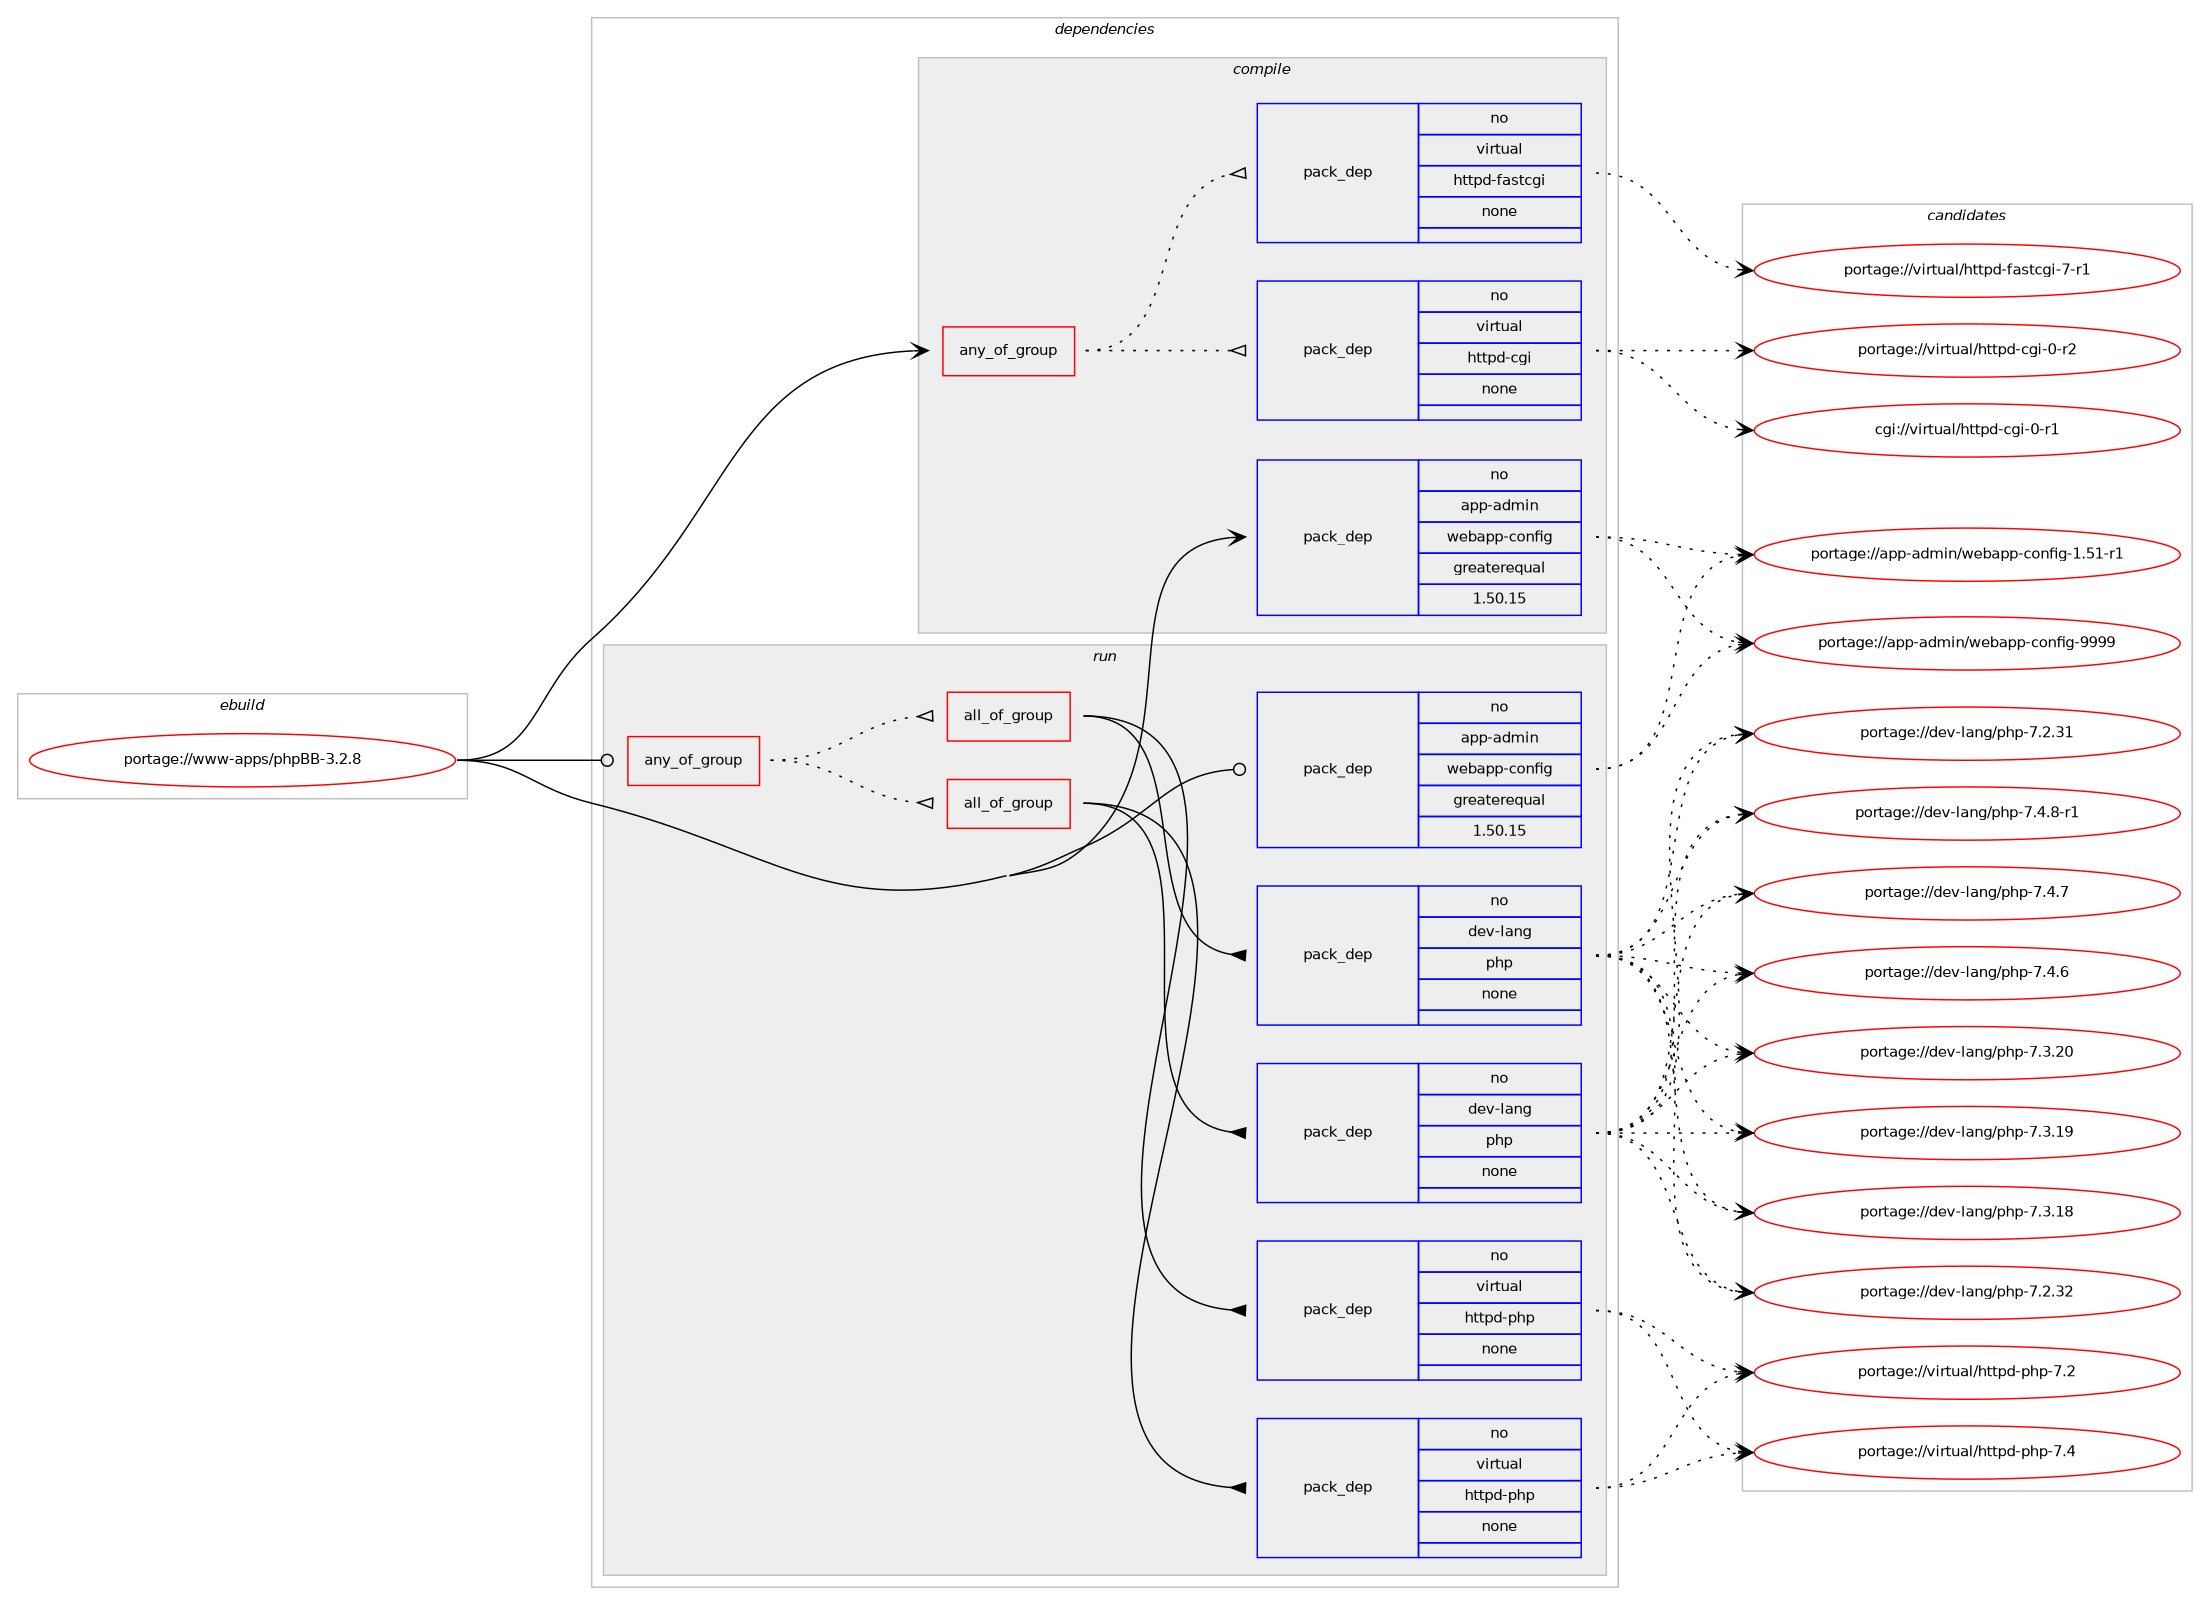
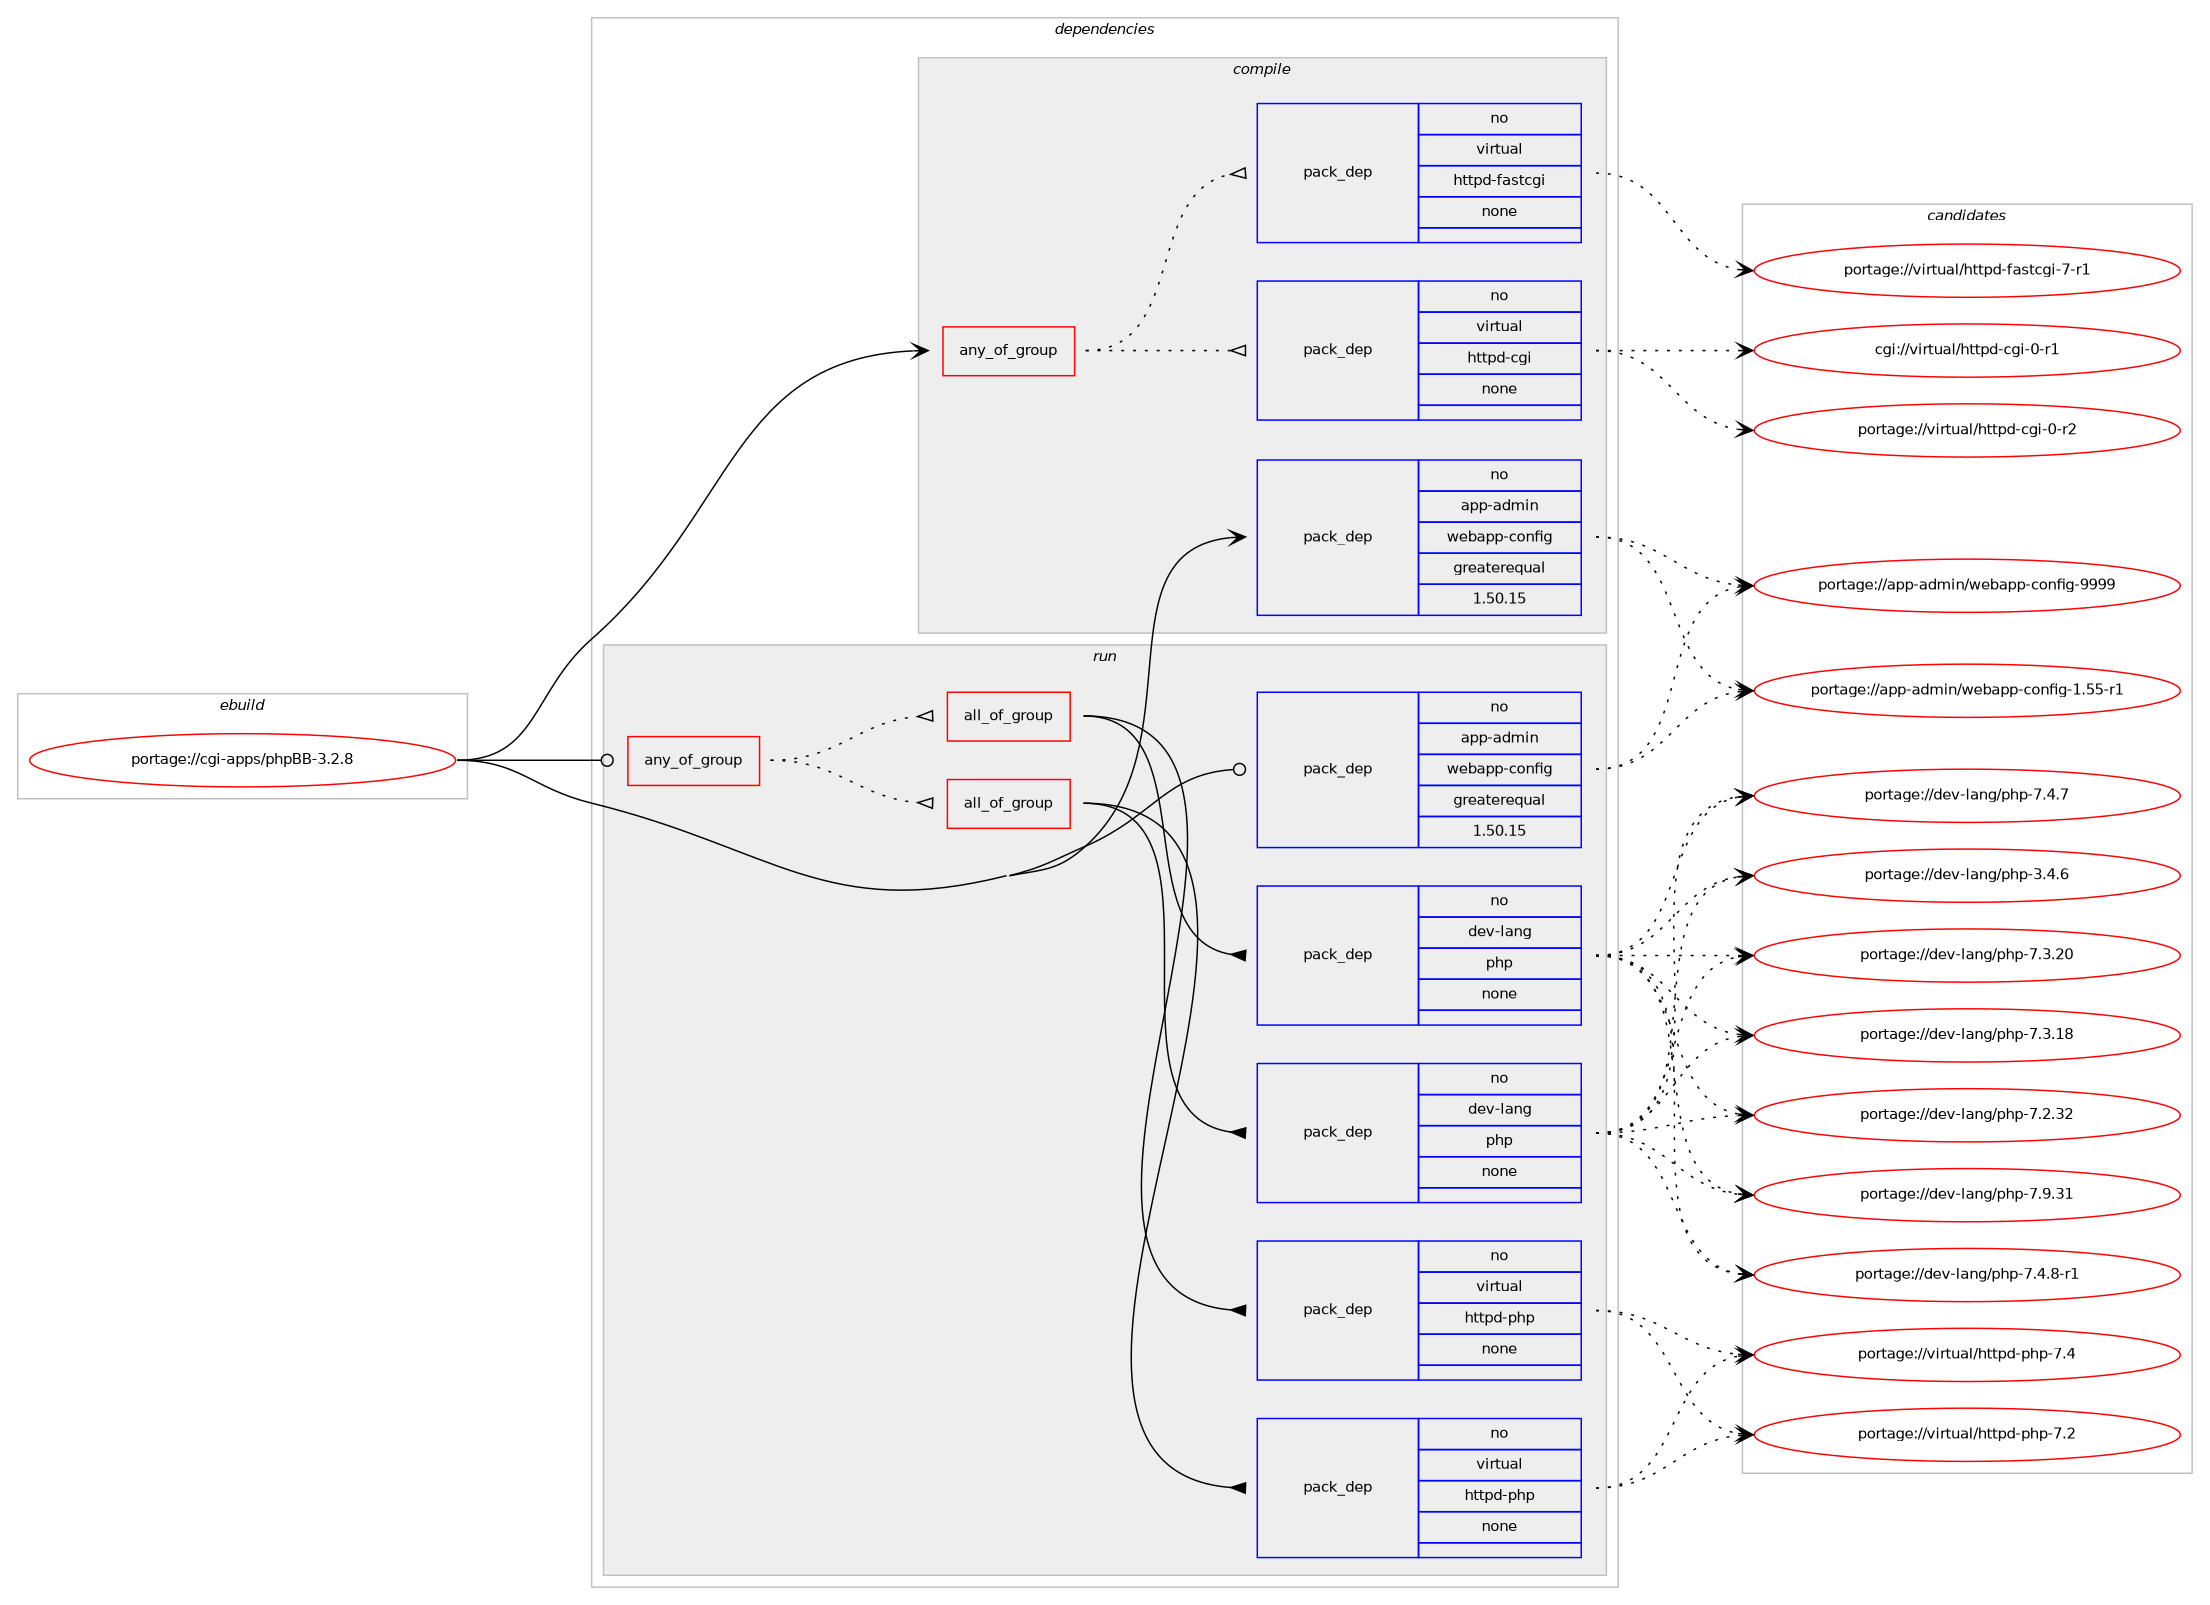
node "portage://app-admin/webapp-config-1.51-r1": label "portage://app-admin/webapp-config-1.51-r1" -> "portage://app-admin/webapp-config-1.55-r1"
node "portage://dev-lang/php-7.2.31": label "portage://dev-lang/php-7.2.31" -> "portage://dev-lang/php-7.9.31"
node "portage://www-apps/phpBB-3.2.8": label "portage://www-apps/phpBB-3.2.8" -> "portage://cgi-apps/phpBB-3.2.8"
node "portage://dev-lang/php-7.4.6": label "portage://dev-lang/php-7.4.6" -> "portage://dev-lang/php-3.4.6"
node "portage://dev-lang/php-7.3.19": removed
